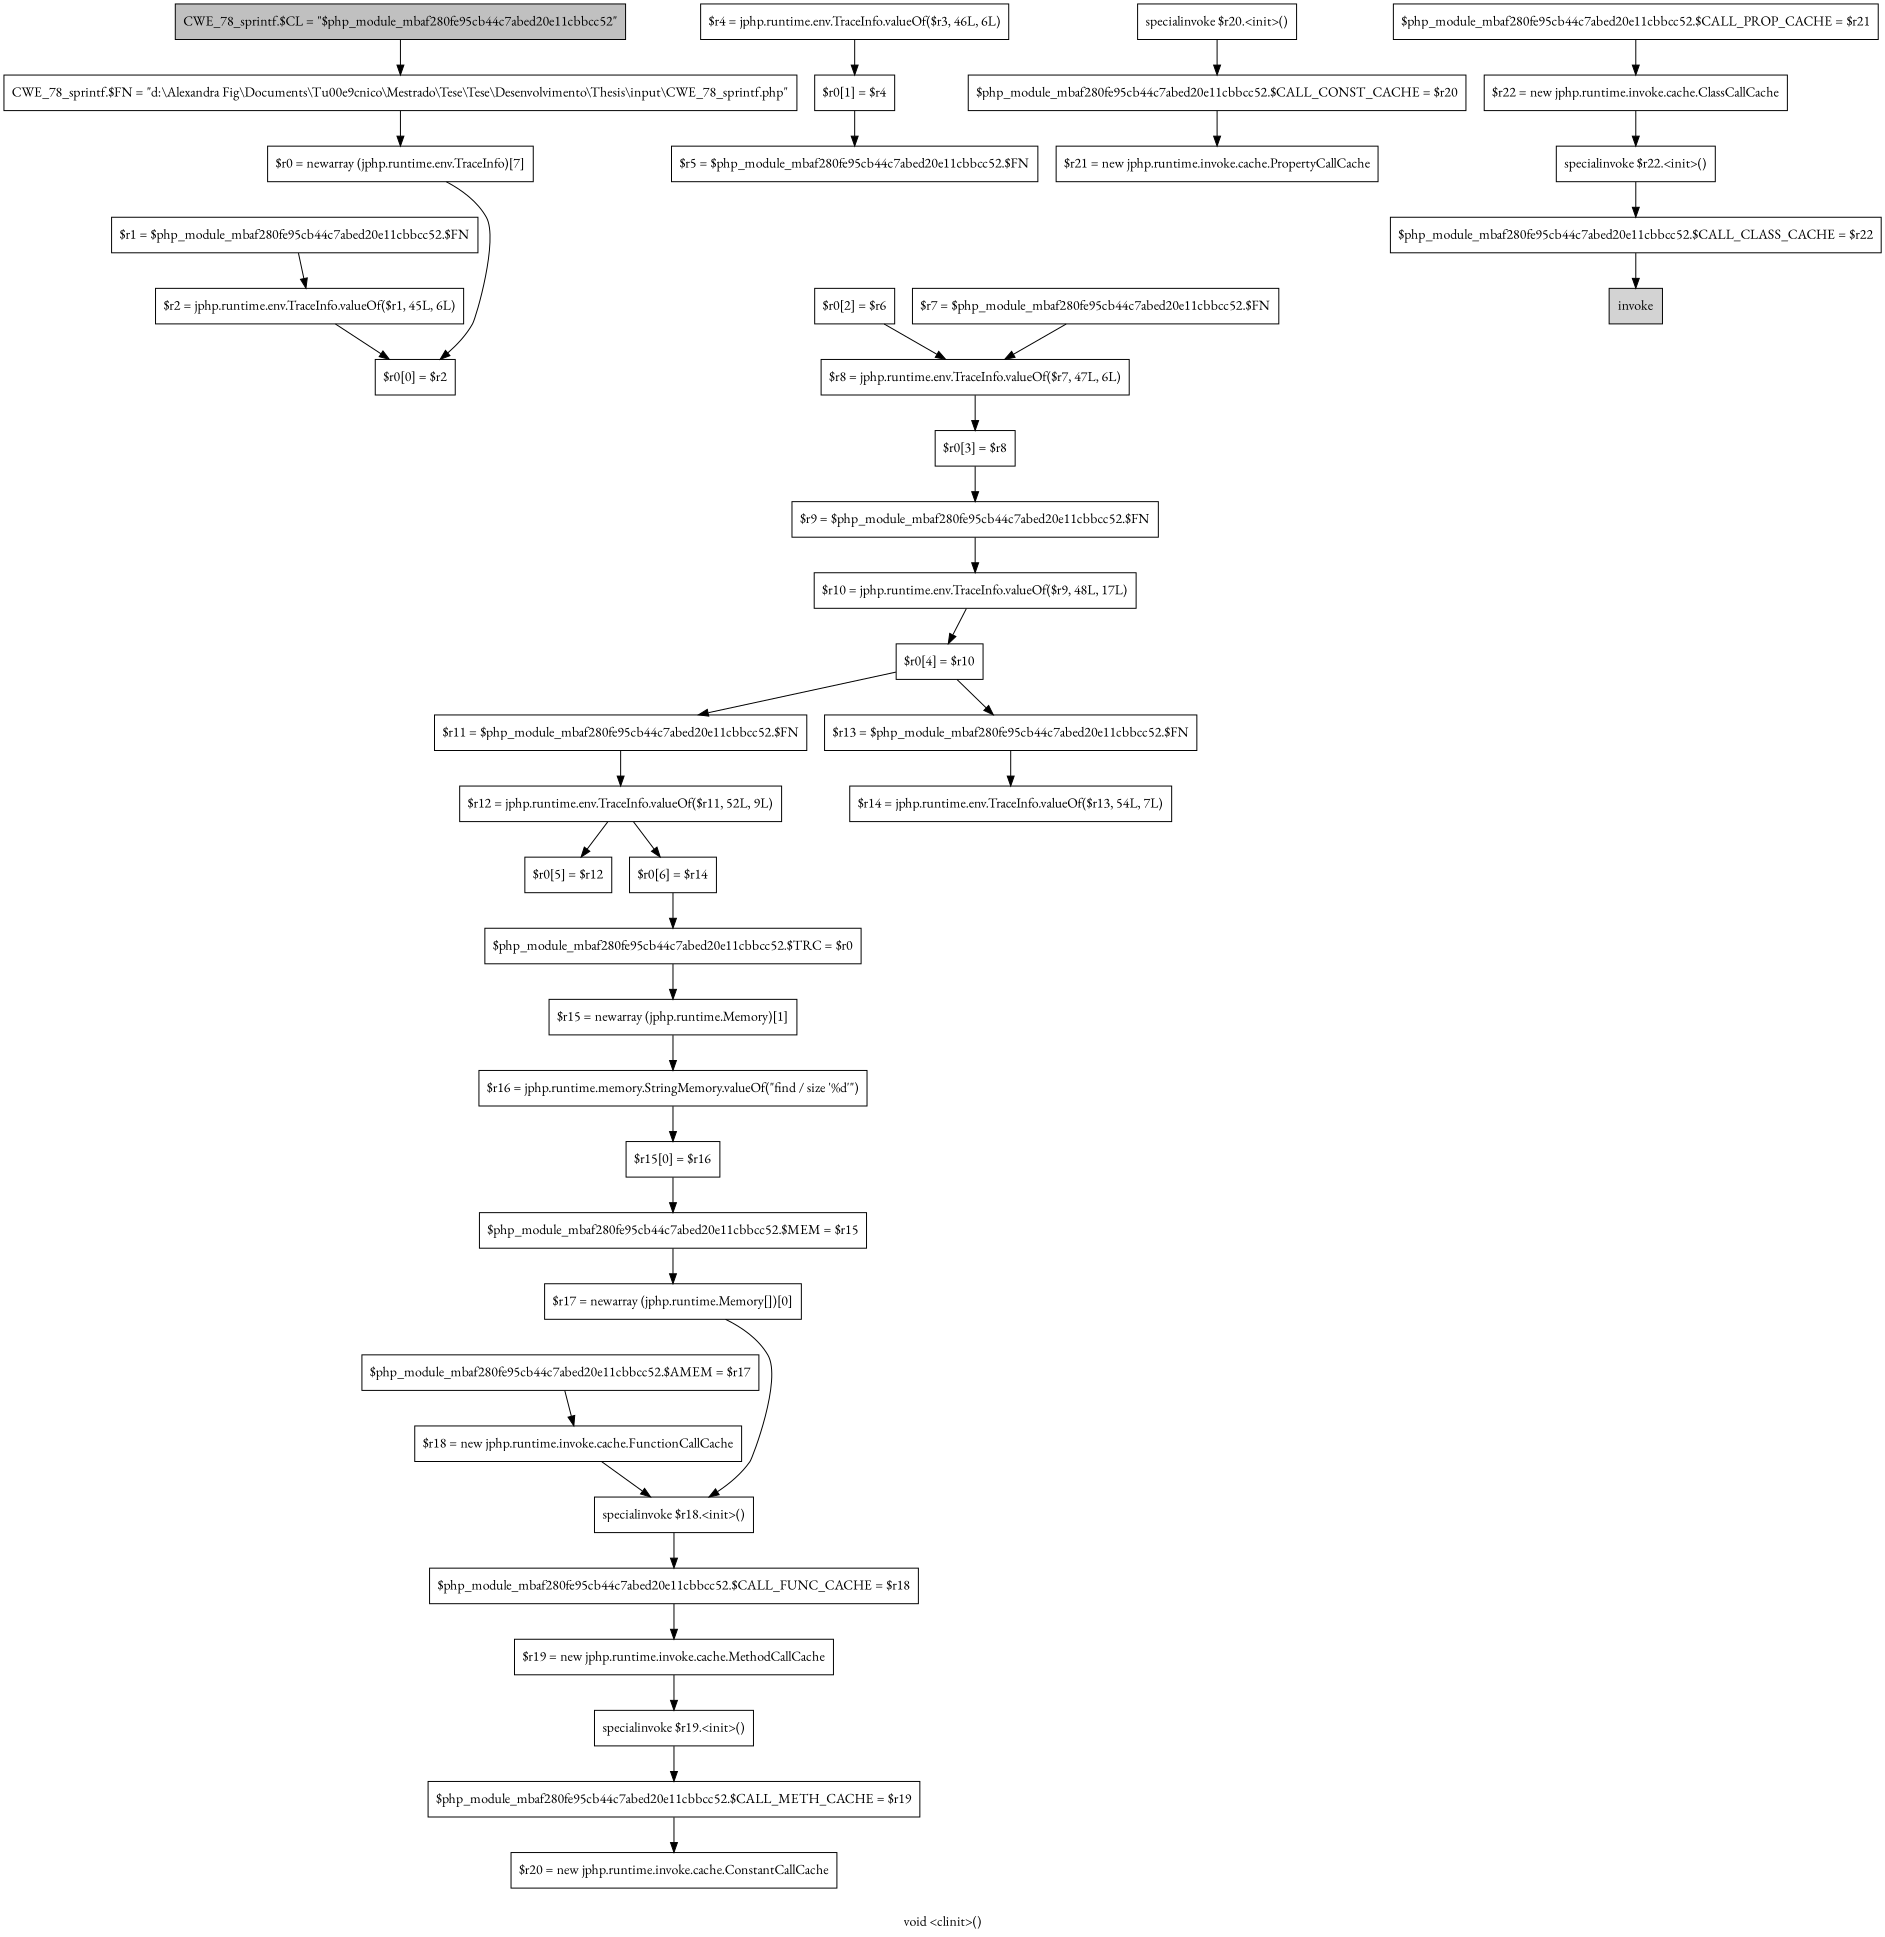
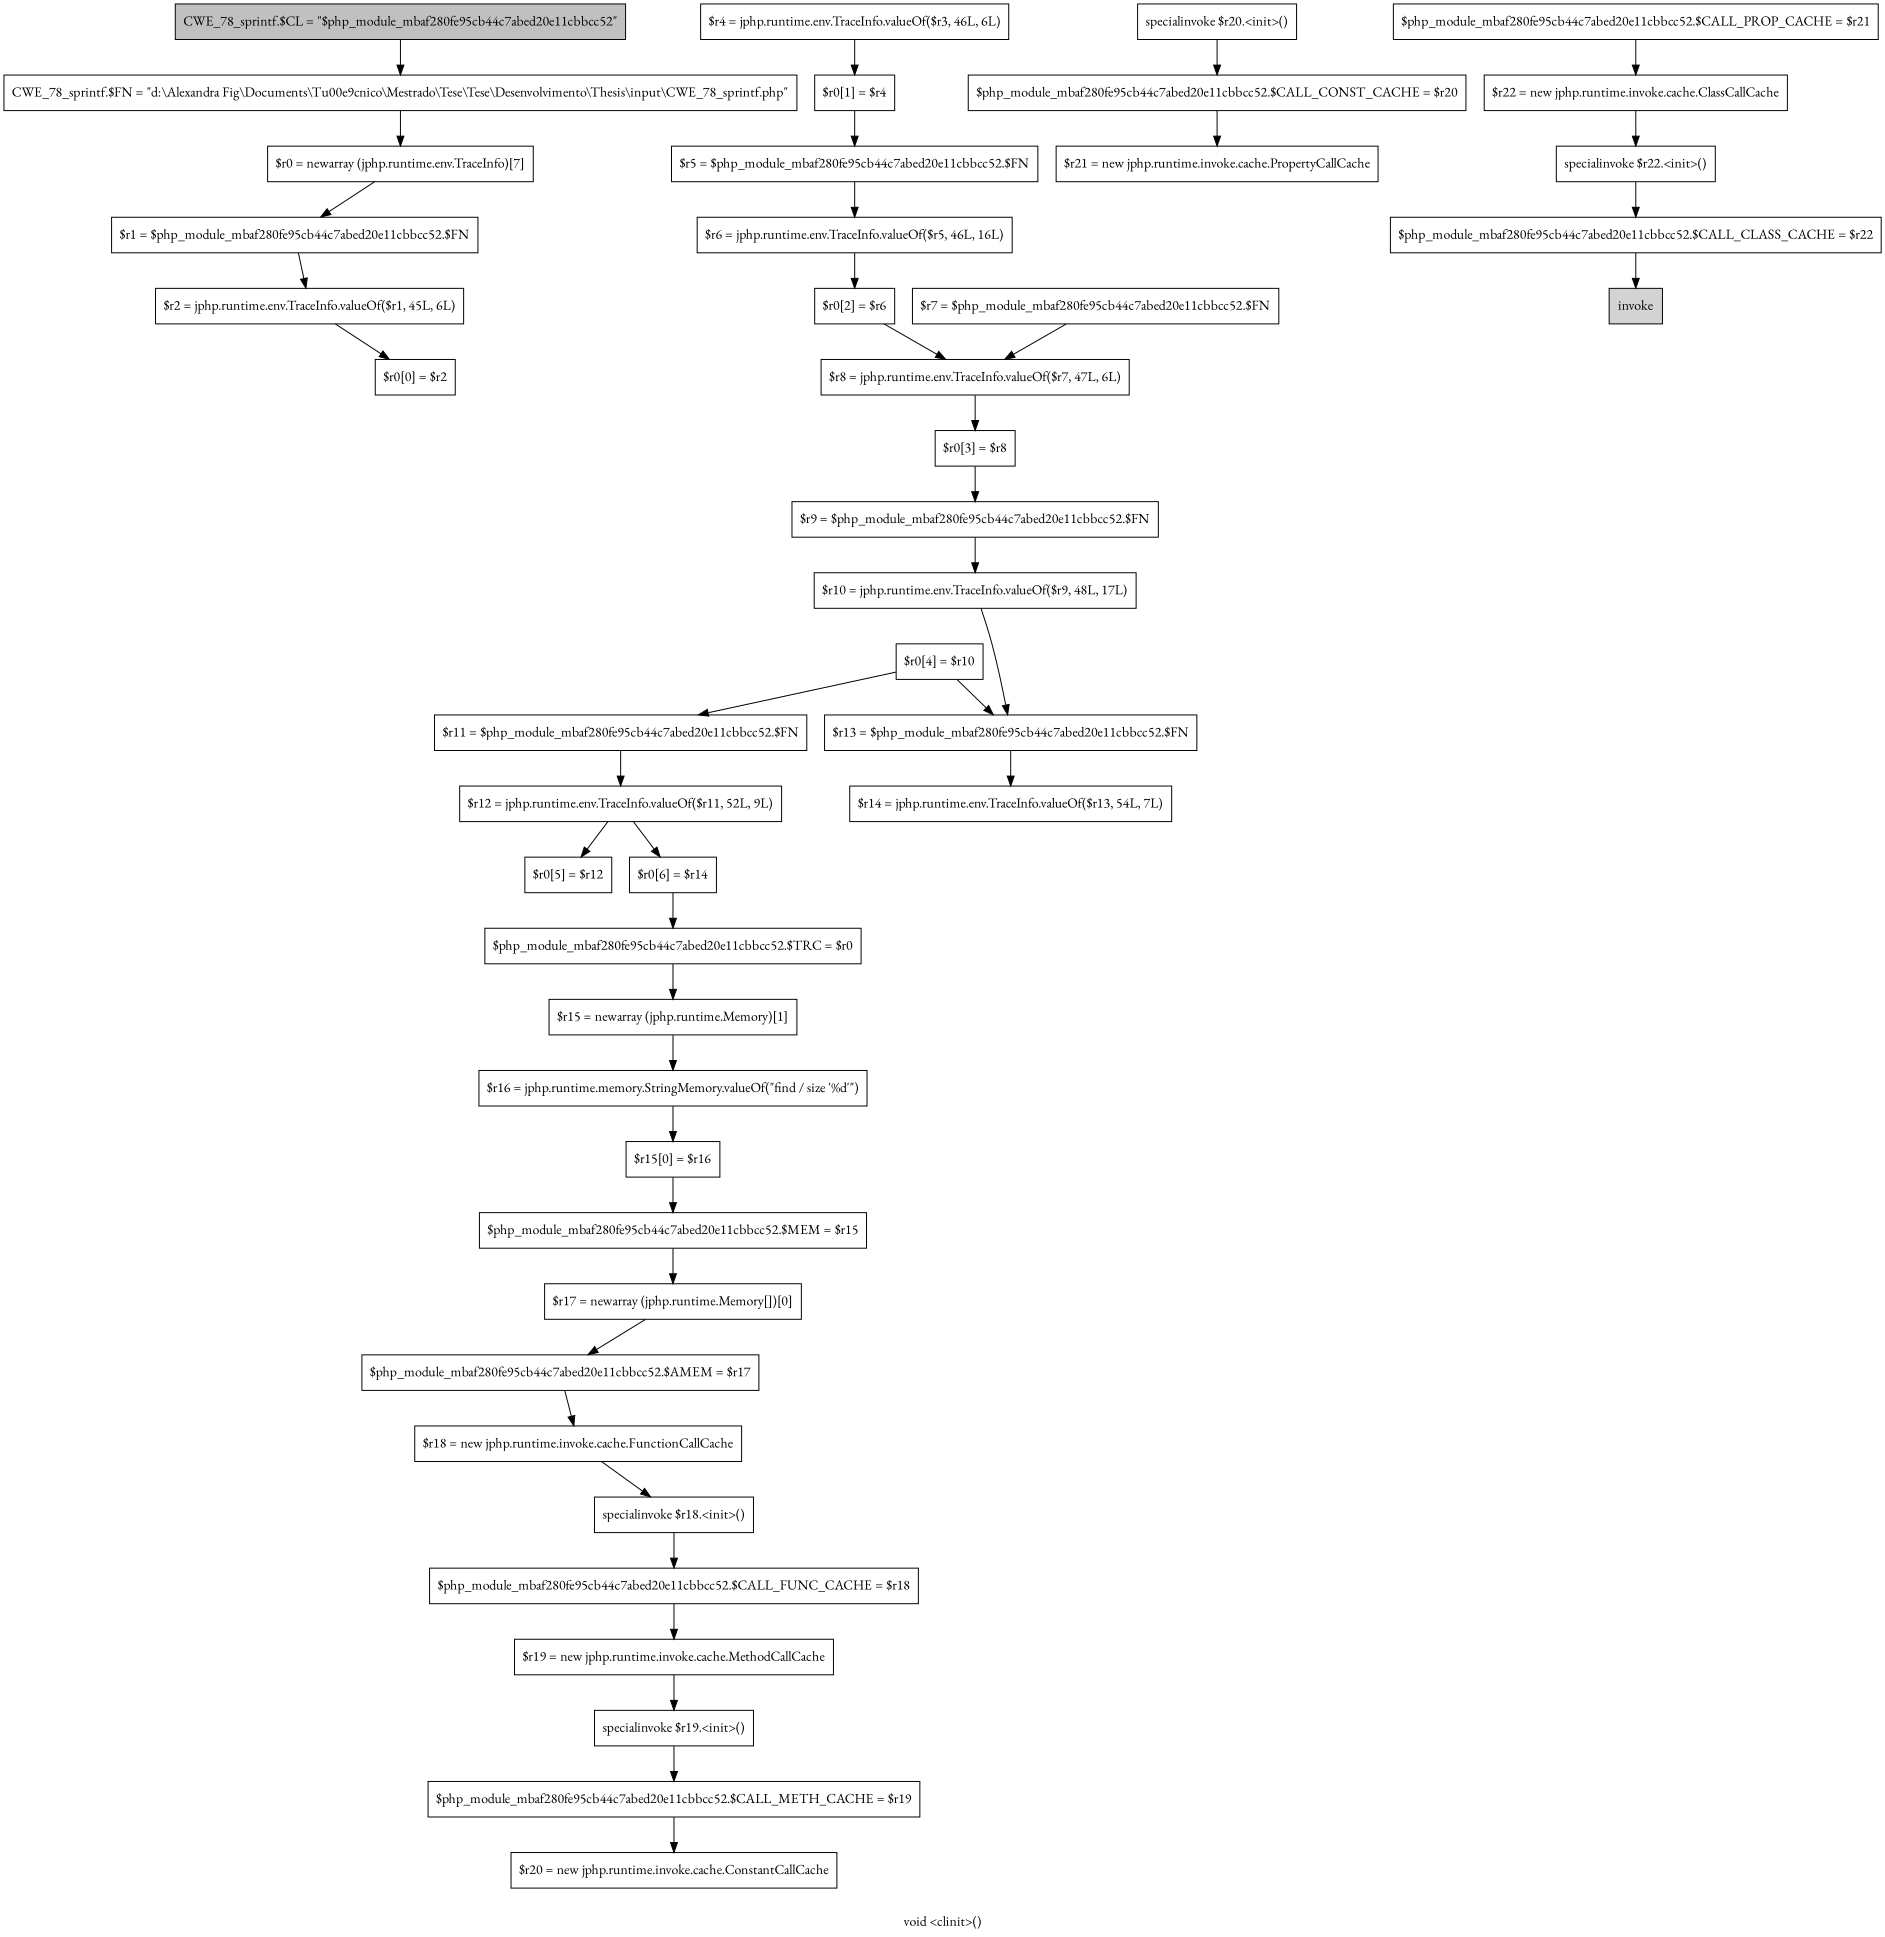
node "$r6 = jphp.runtime.env.TraceInfo.valueOf($r5, 46L, 16L)": added
edge "$r0 = newarray (jphp.runtime.env.TraceInfo)[7]" -> "$r0[0] = $r2": now "$r0 = newarray (jphp.runtime.env.TraceInfo)[7]" -> "$r1 = $php_module_mbaf280fe95cb44c7abed20e11cbbcc52.$FN"
edge "$r10 = jphp.runtime.env.TraceInfo.valueOf($r9, 48L, 17L)" -> "$r0[4] = $r10": now "$r10 = jphp.runtime.env.TraceInfo.valueOf($r9, 48L, 17L)" -> "$r13 = $php_module_mbaf280fe95cb44c7abed20e11cbbcc52.$FN"
edge "$r17 = newarray (jphp.runtime.Memory[])[0]" -> "specialinvoke $r18.<init>()": now "$r17 = newarray (jphp.runtime.Memory[])[0]" -> "$php_module_mbaf280fe95cb44c7abed20e11cbbcc52.$AMEM = $r17"
